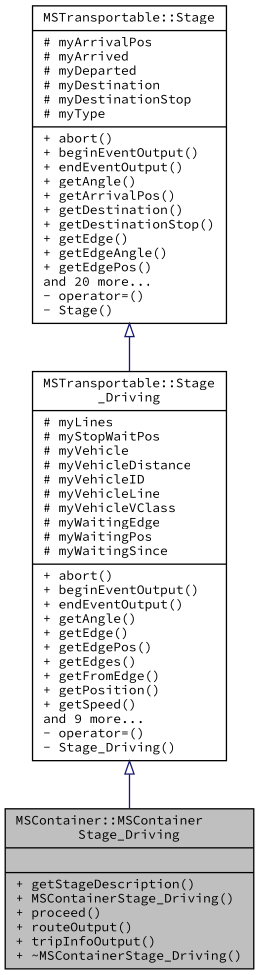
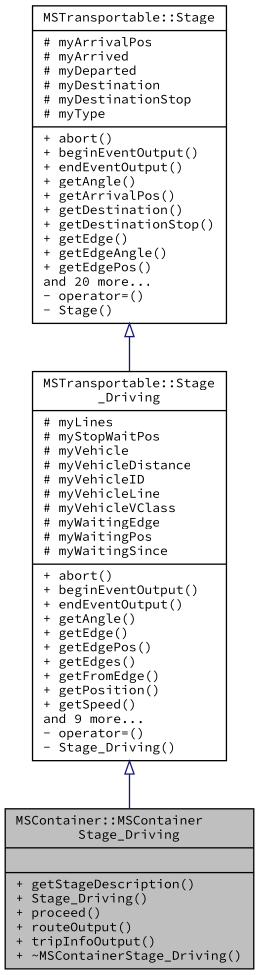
node "MSContainer::MSContainer": text "+ MSContainerStage_Driving()" -> "+ Stage_Driving()"
